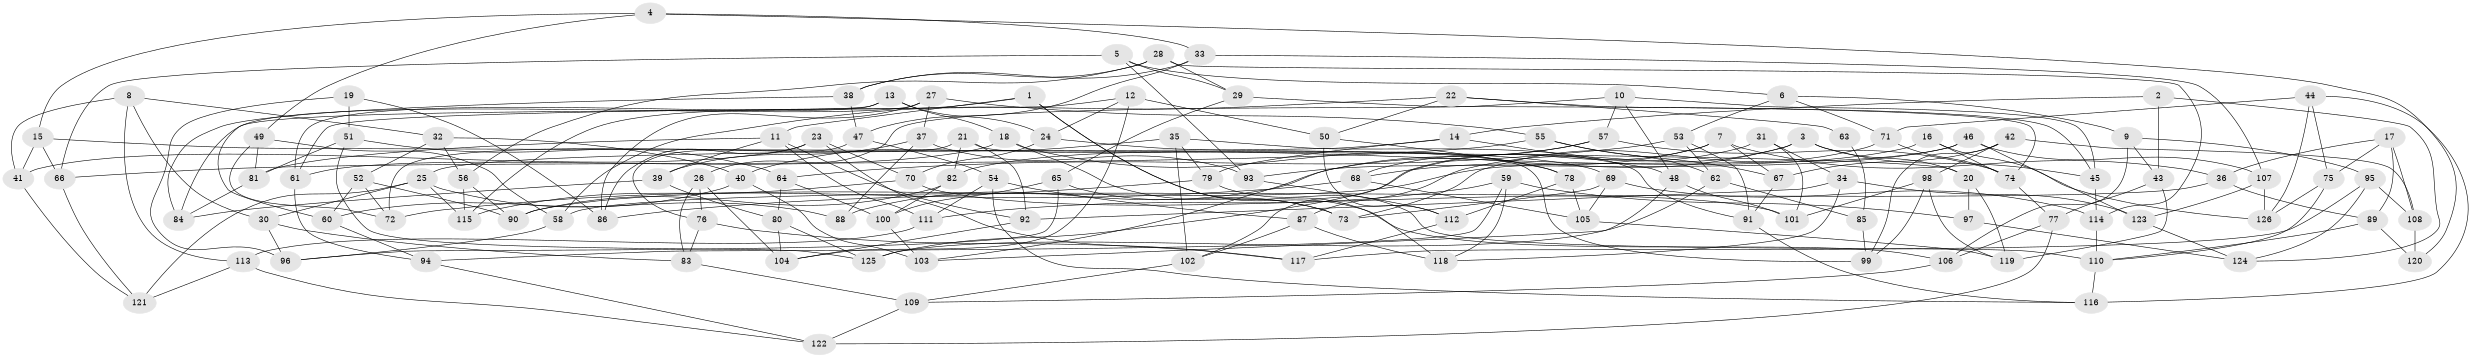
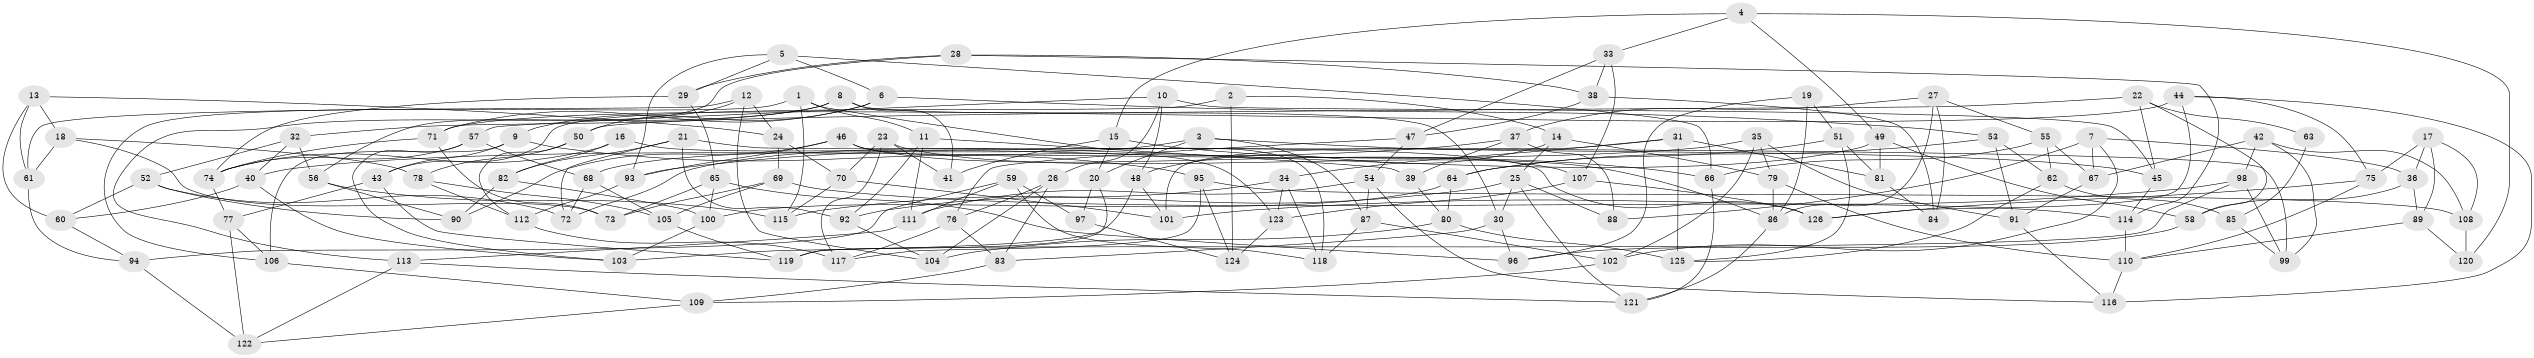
edge "11" -- "81": now "31" -- "81"
edge "39" -- "84": removed
edge "41" -- "121": now "86" -- "121"
